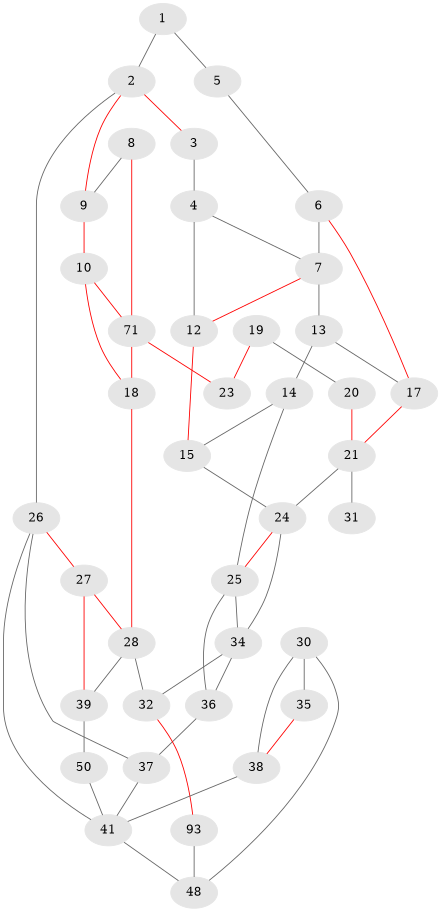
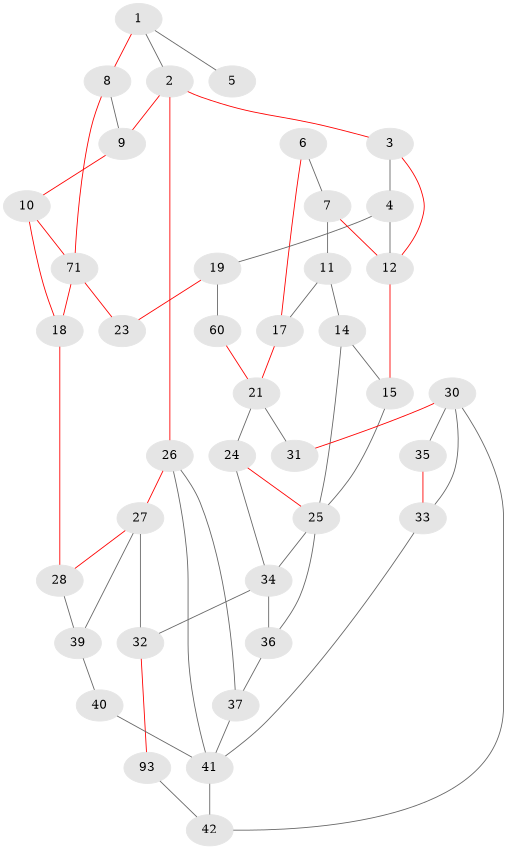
edge "1" -- "8": added
edge "5" -- "6": removed
edge "3" -- "12": added
edge "4" -- "7": now "4" -- "19"
edge "2" -- "26": color gray40 -> red
node "13": label "13" -> "11"
node "20": label "20" -> "60"
edge "30" -- "31": added
edge "15" -- "24": now "15" -- "25"
edge "27" -- "39": color red -> gray40
edge "28" -- "32": now "27" -- "32"
node "50": label "50" -> "40"
node "38": label "38" -> "33"
node "48": label "48" -> "42"
